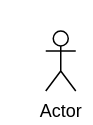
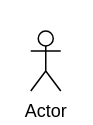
node "Actor": moved (61, 61) -> (46, 61)
